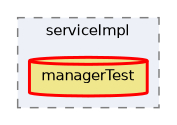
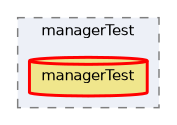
cluster "serviceImpl": label "serviceImpl" -> "managerTest"
